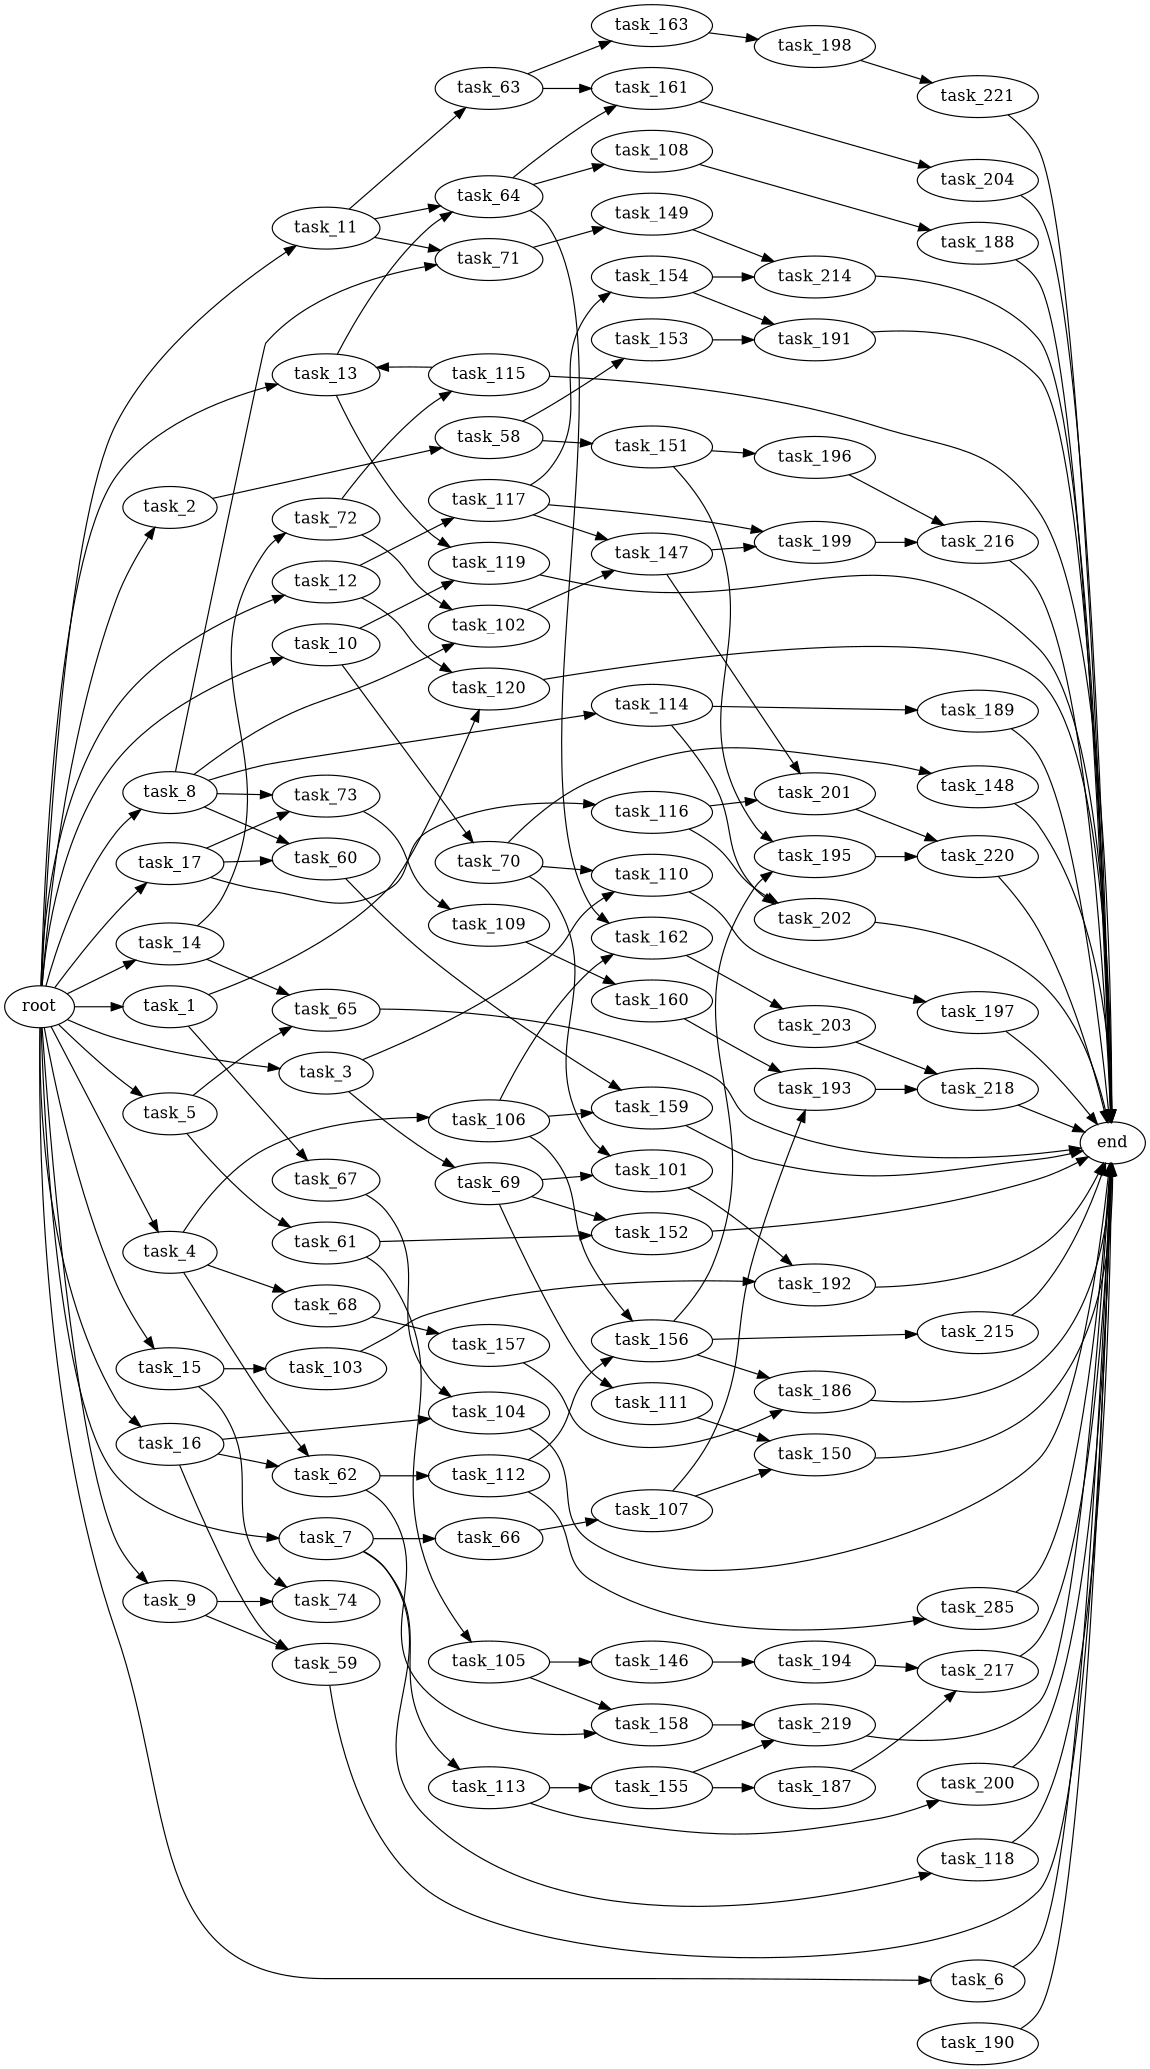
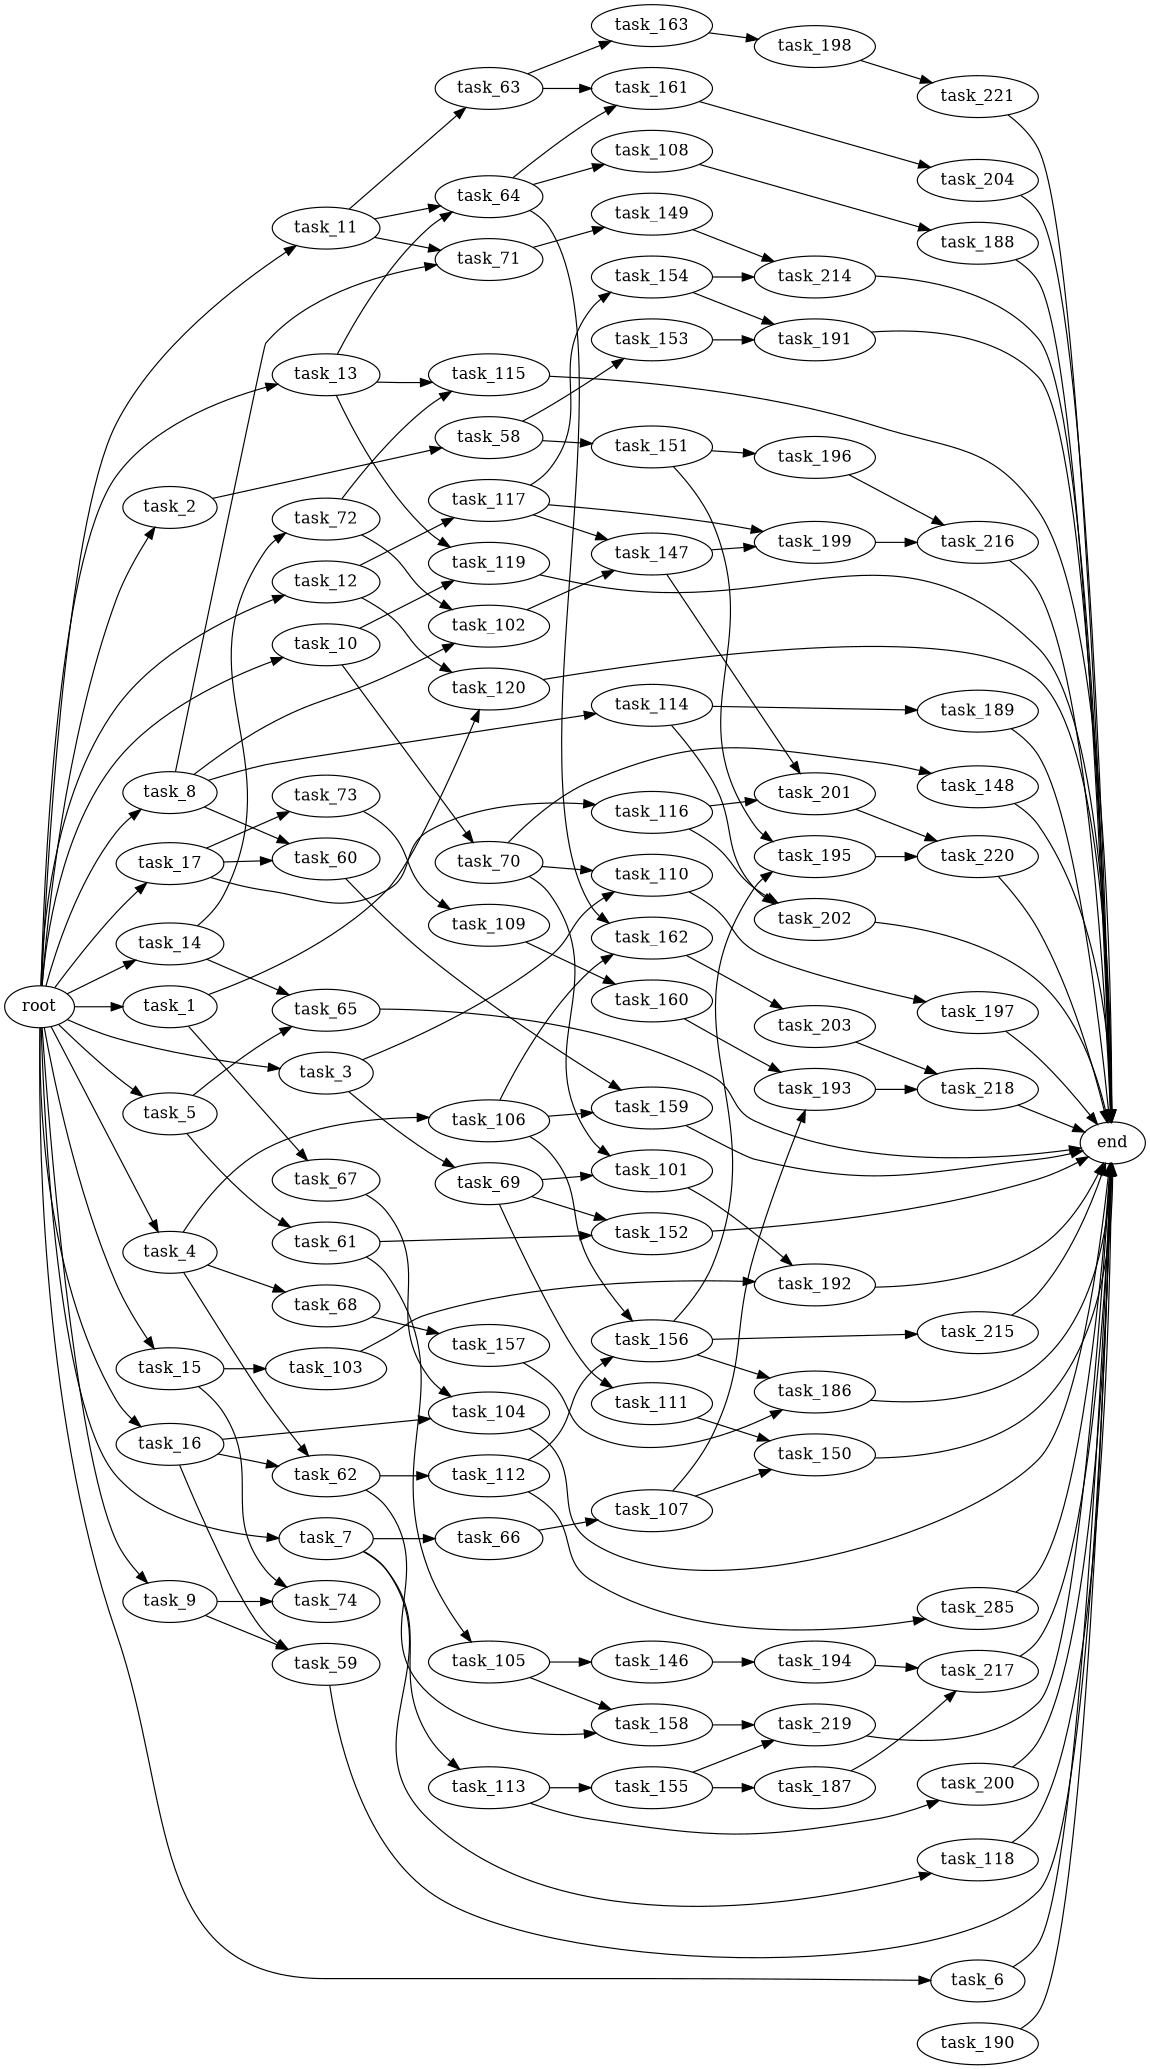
edge "task_115" -> "task_13": reversed
edge "task_8" -> "task_73": removed
